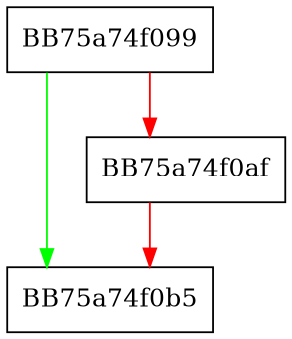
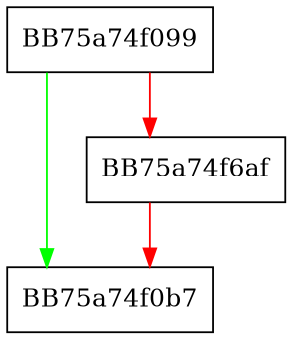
node "BB75a74f0af": label "BB75a74f0af" -> "BB75a74f6af"
node "BB75a74f0b5": label "BB75a74f0b5" -> "BB75a74f0b7"
